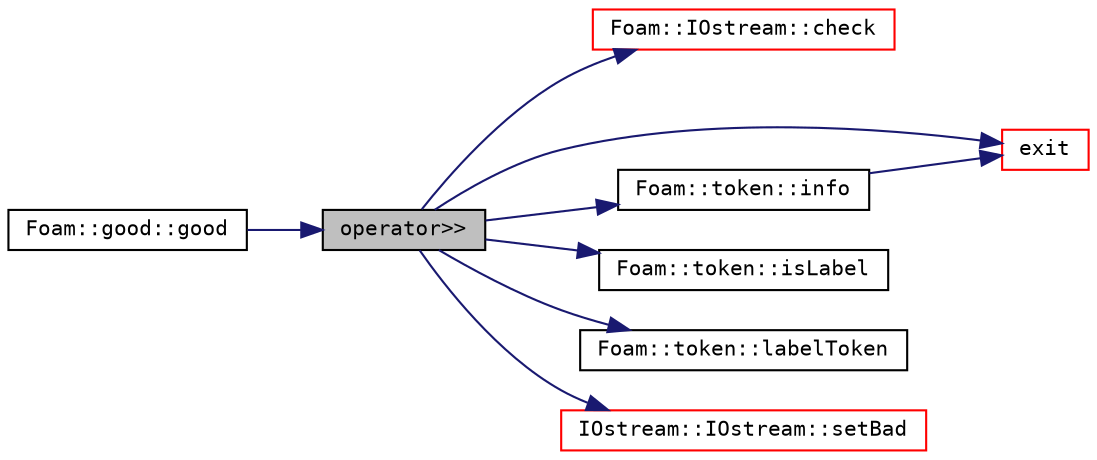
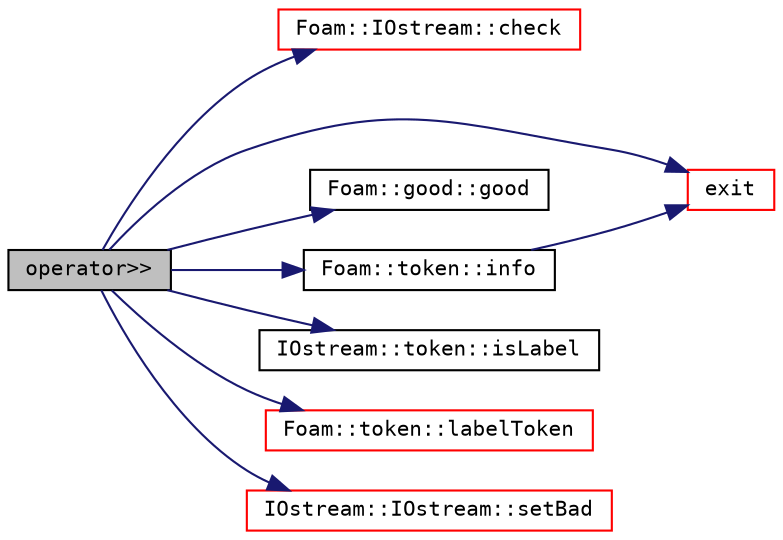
edge "Foam::good::good" -> "operator>>": reversed
node "Foam::token::isLabel": label "Foam::token::isLabel" -> "IOstream::token::isLabel"
node "Foam::token::labelToken": color black -> red
